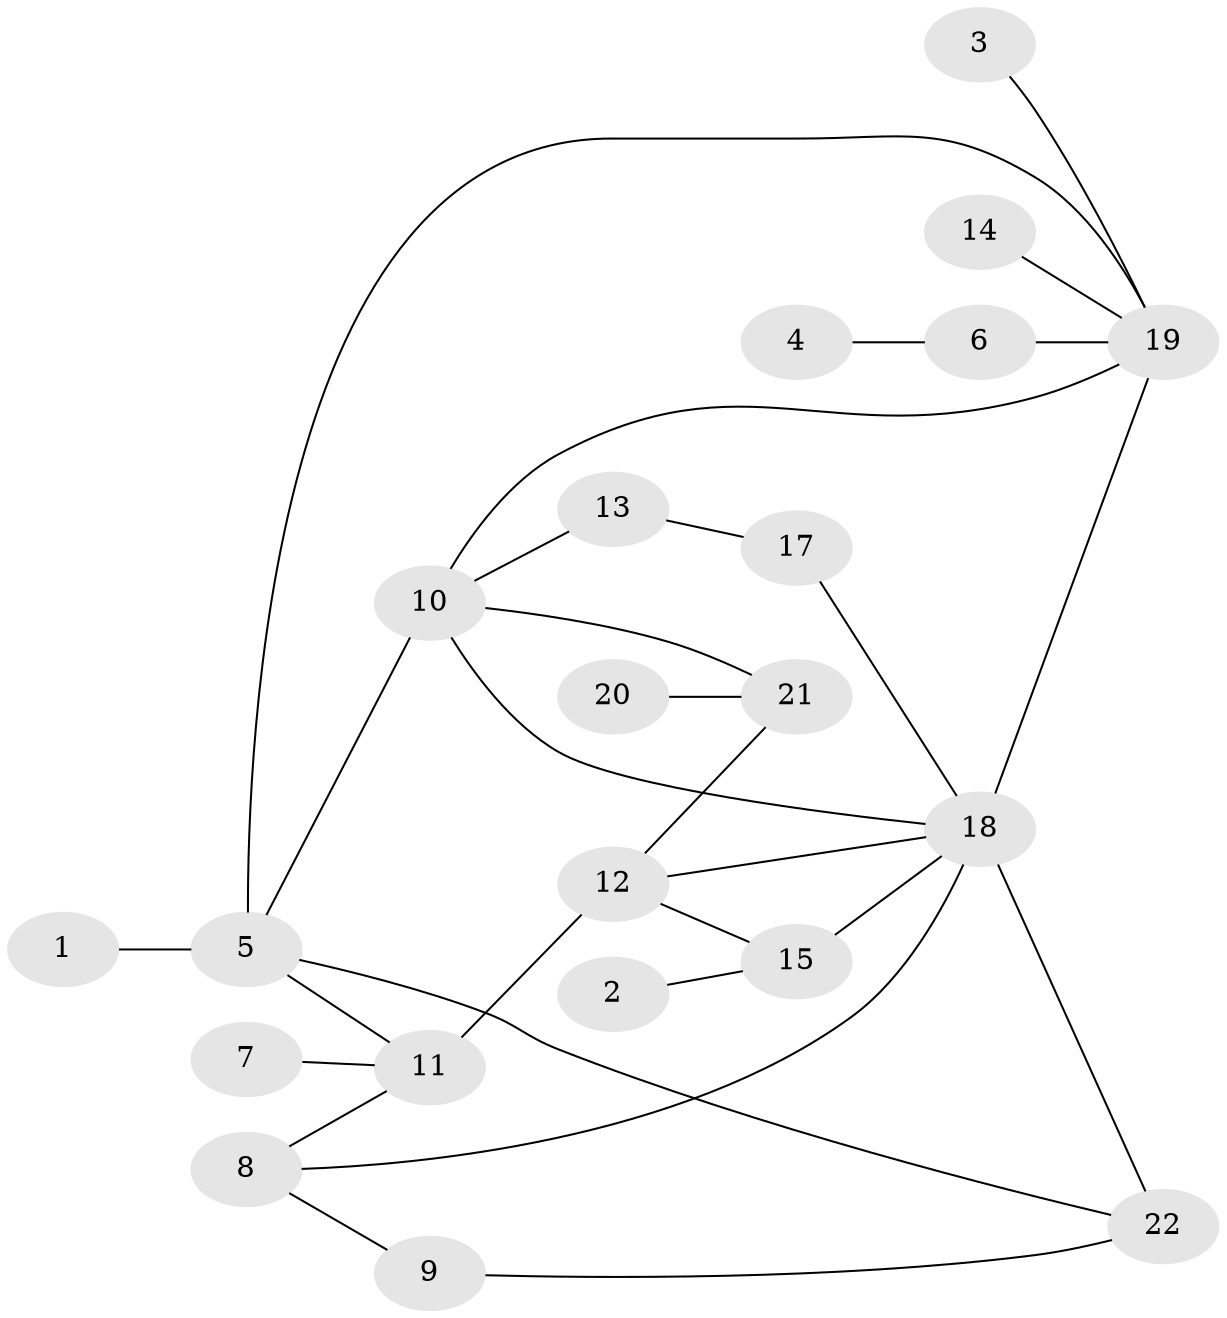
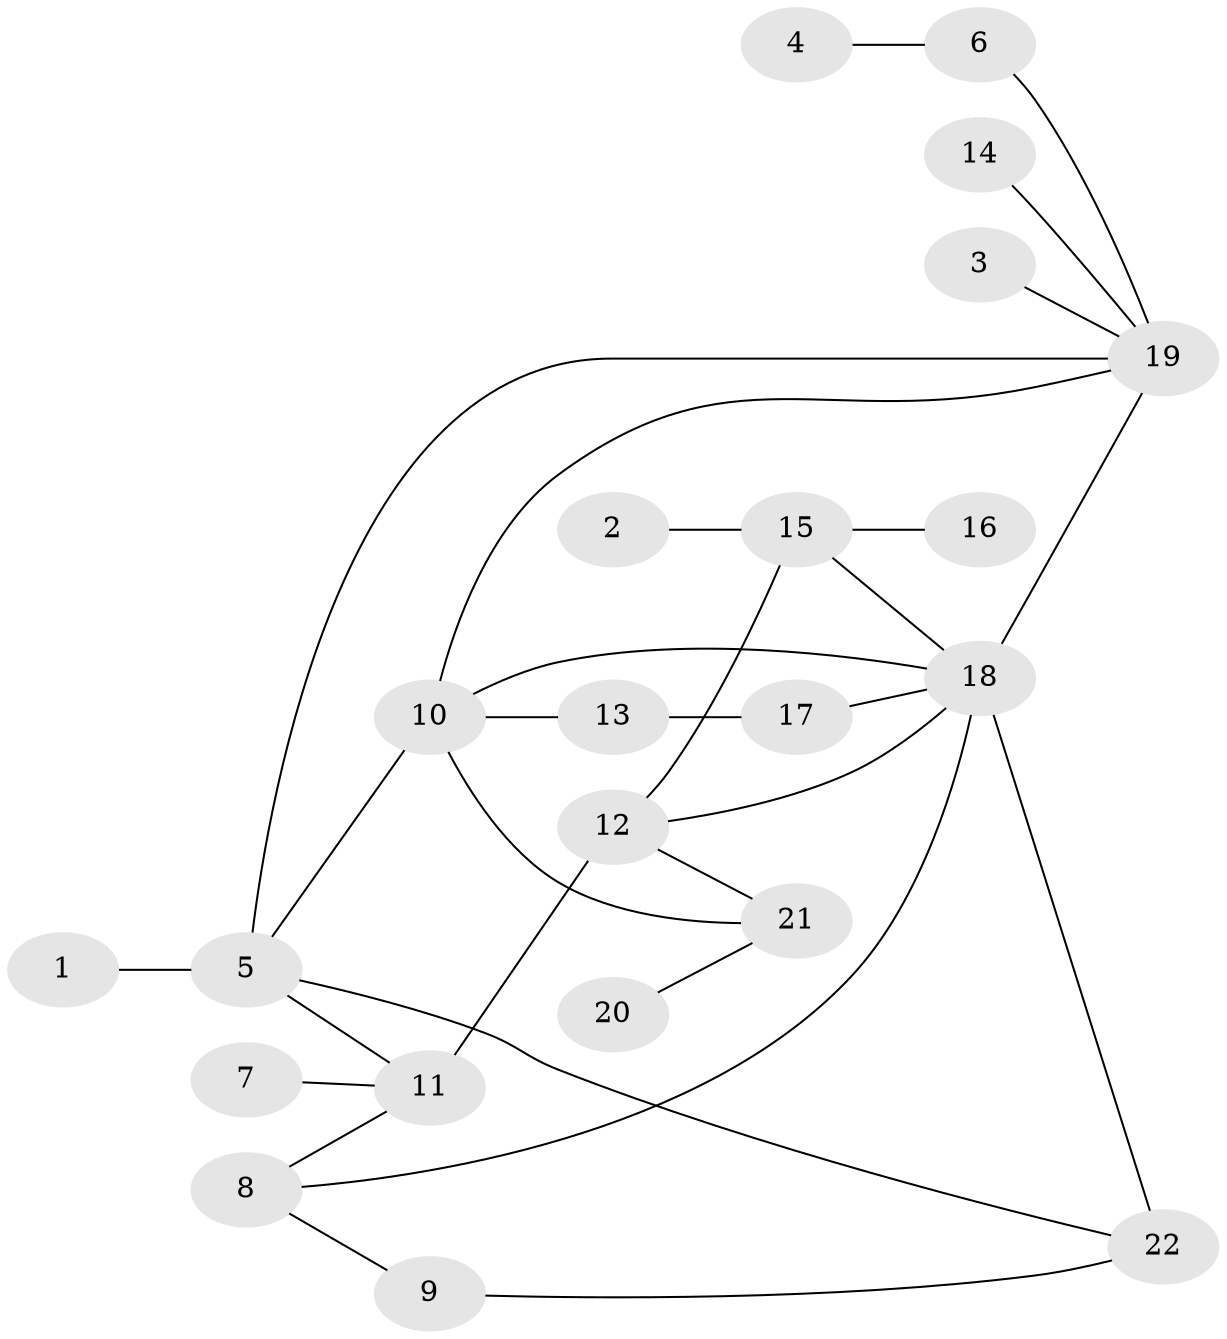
node "16": added
